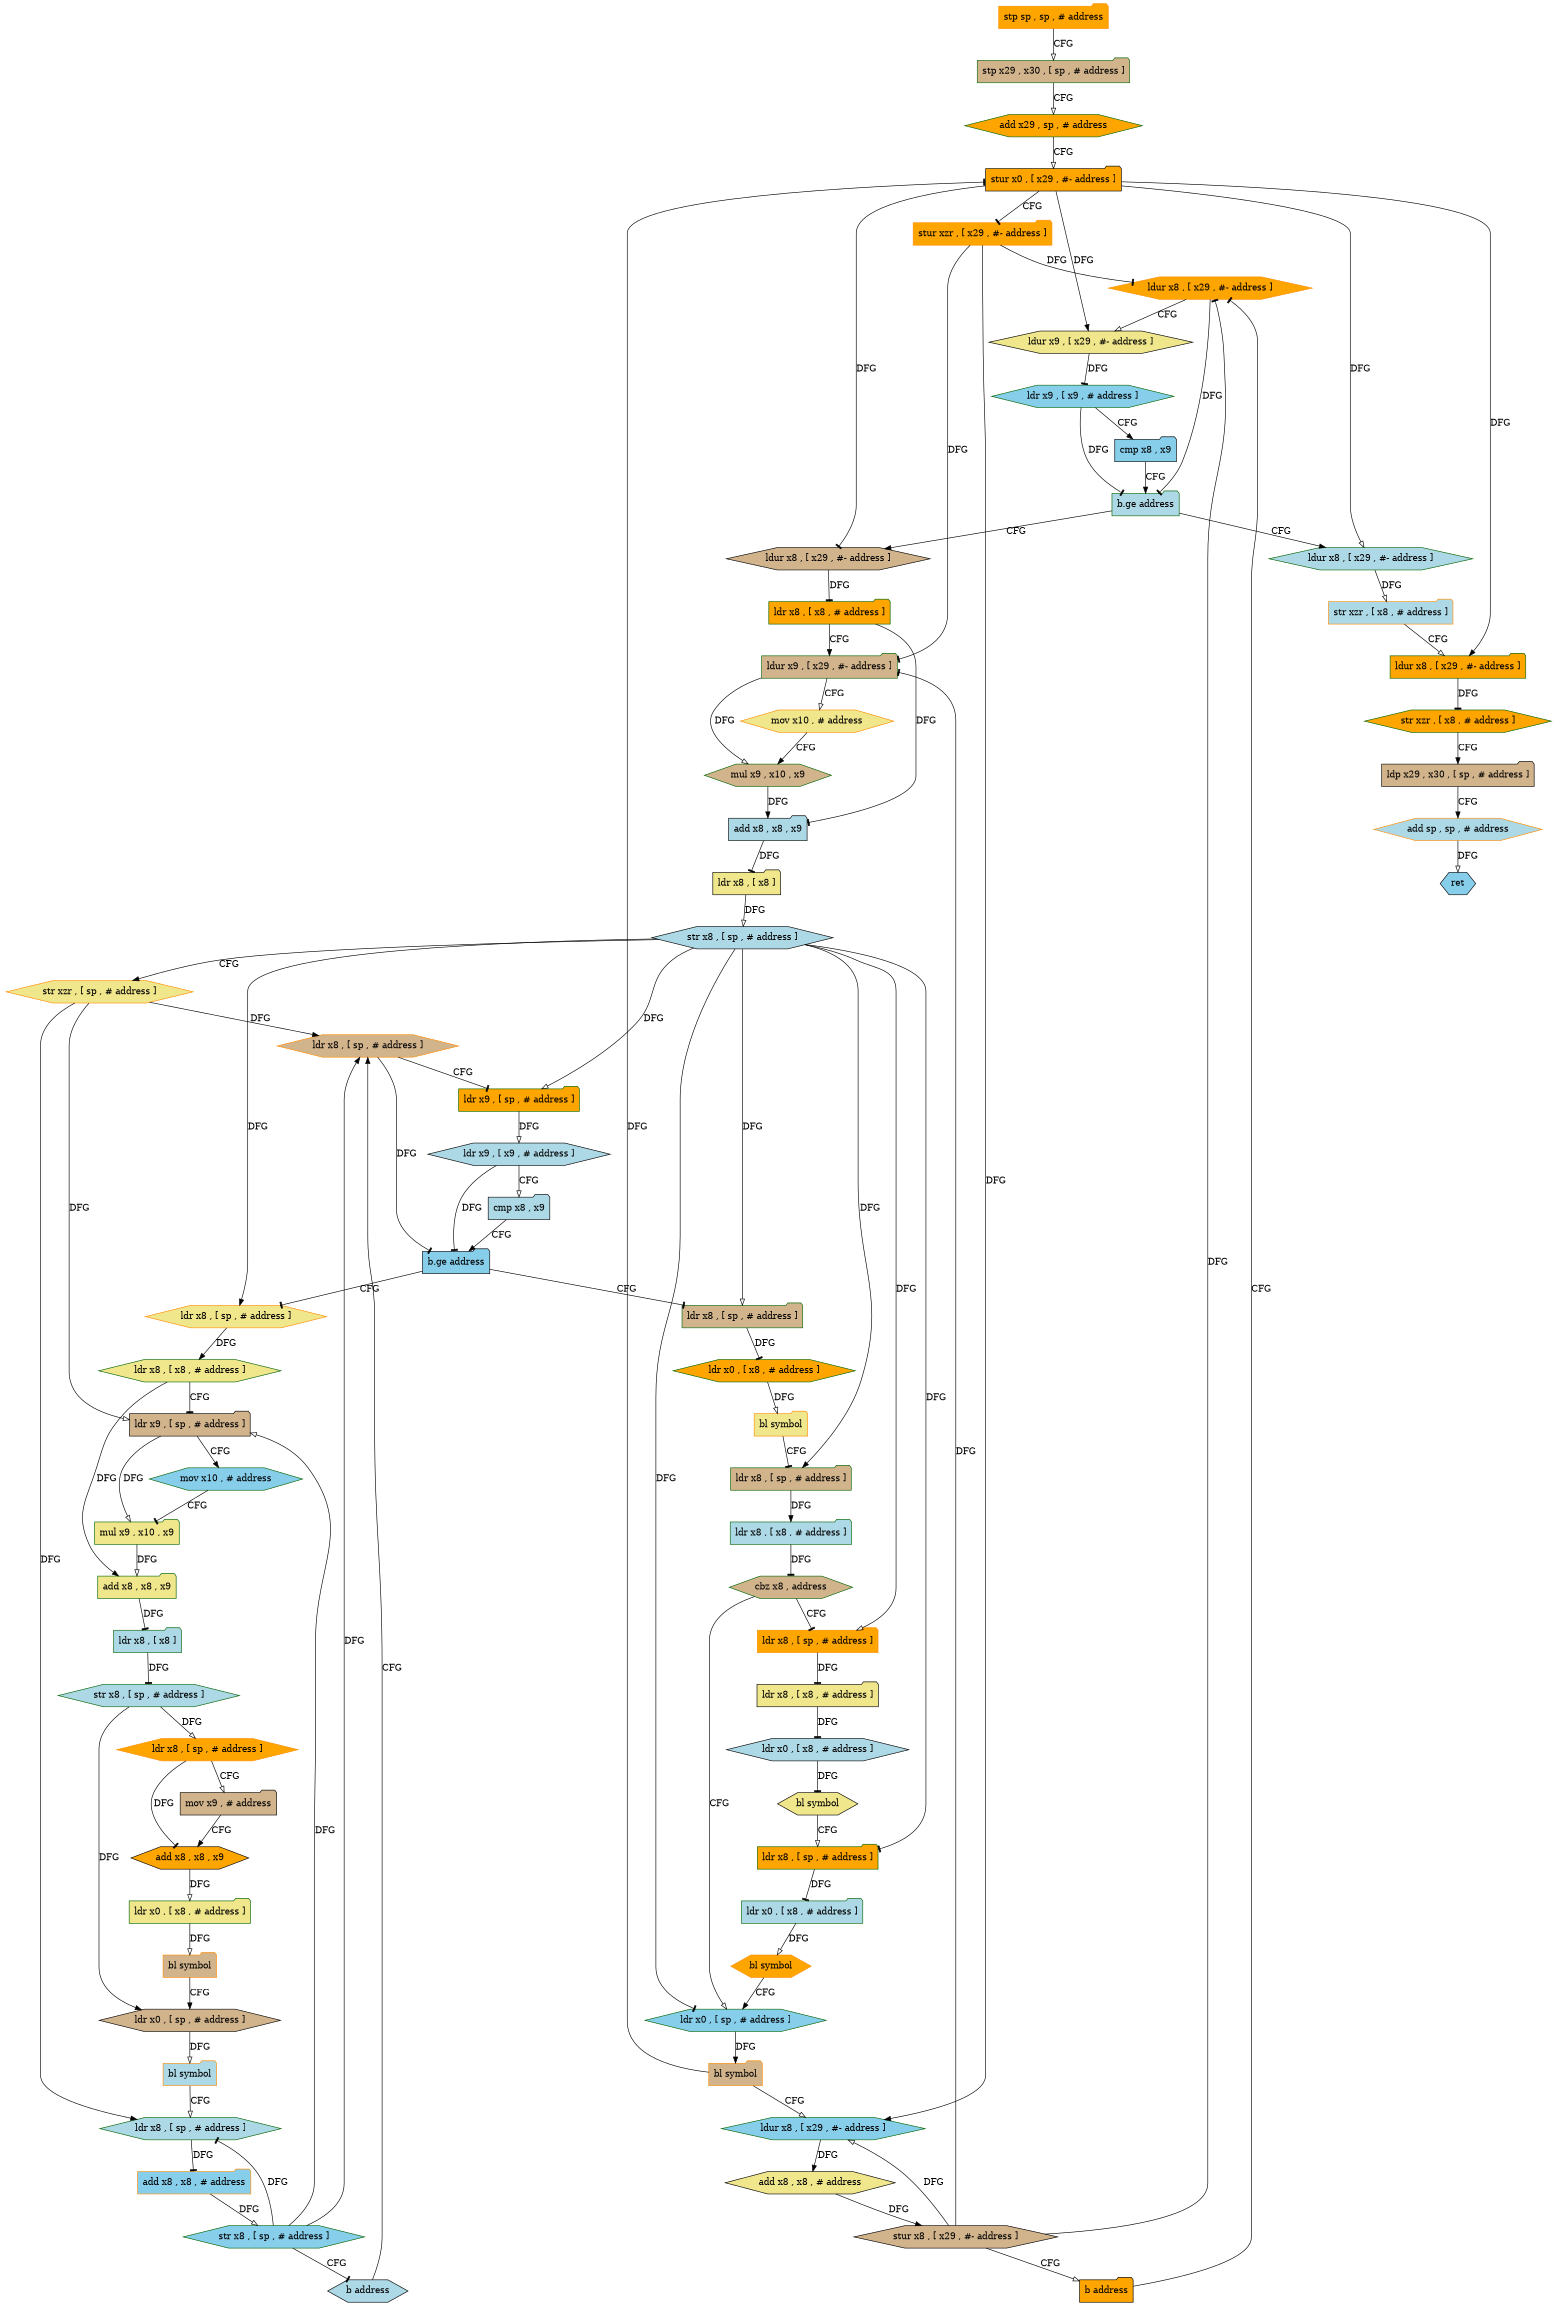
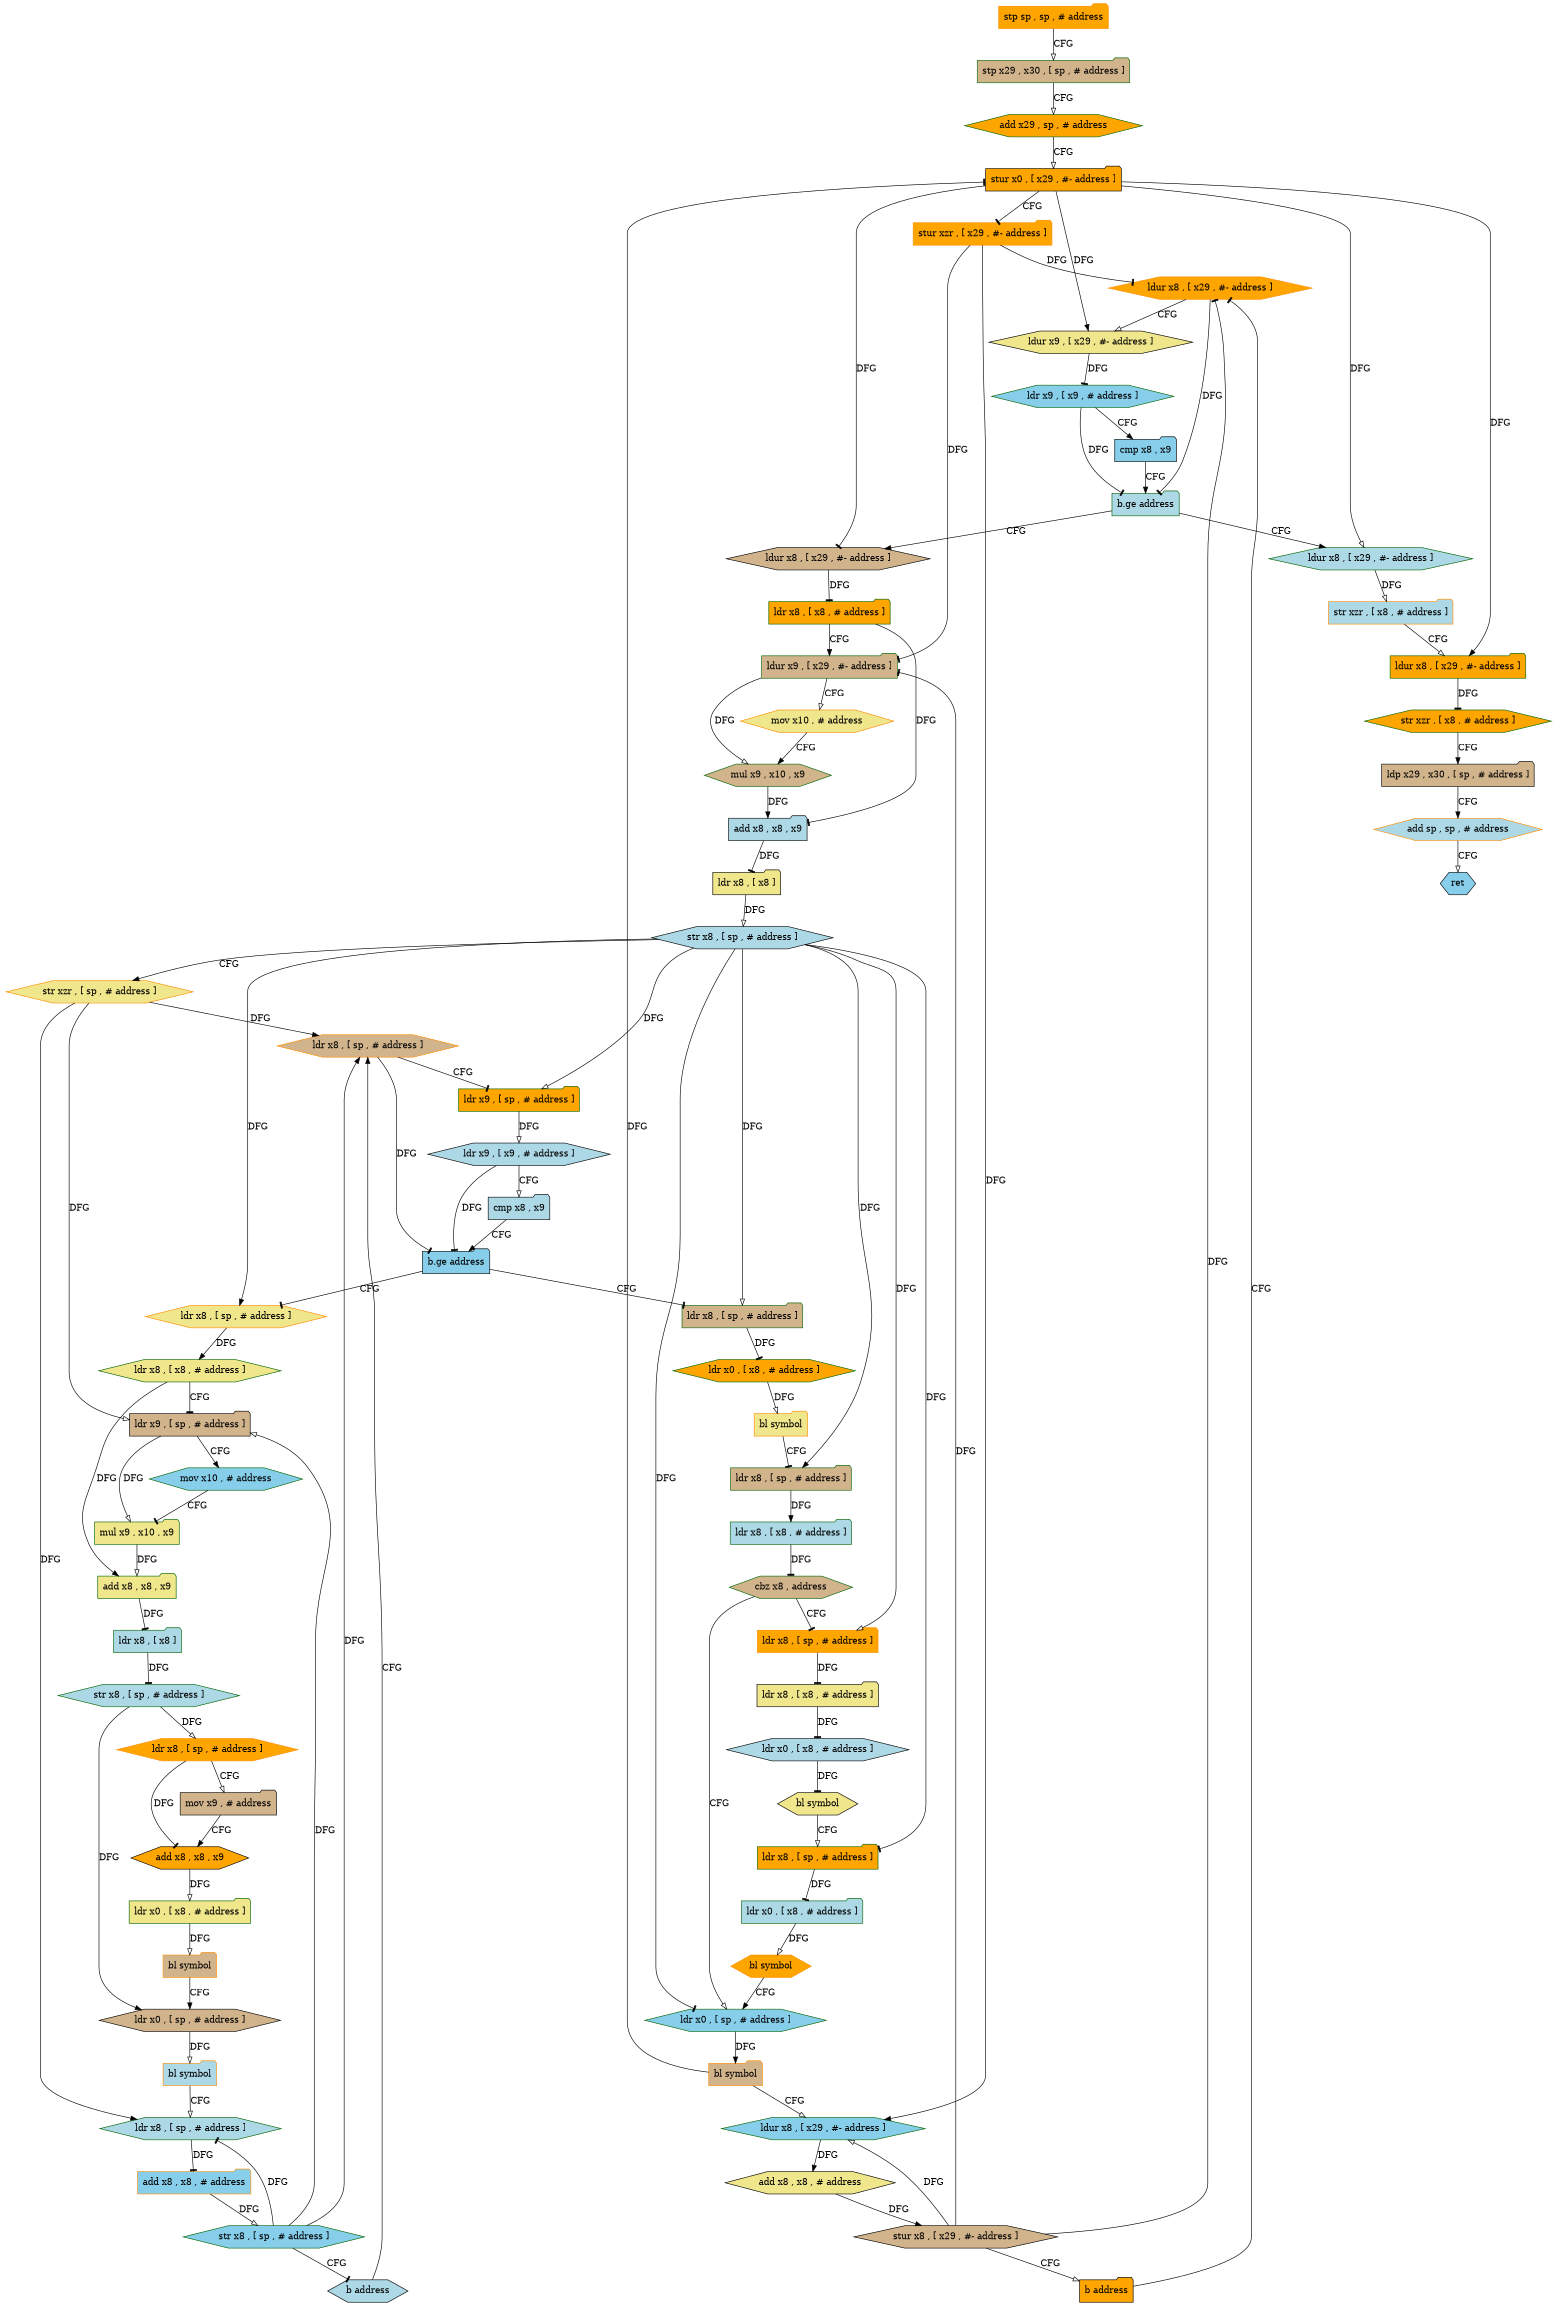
edge "add sp , sp , # address" -> "ret": label "DFG" -> "CFG"
